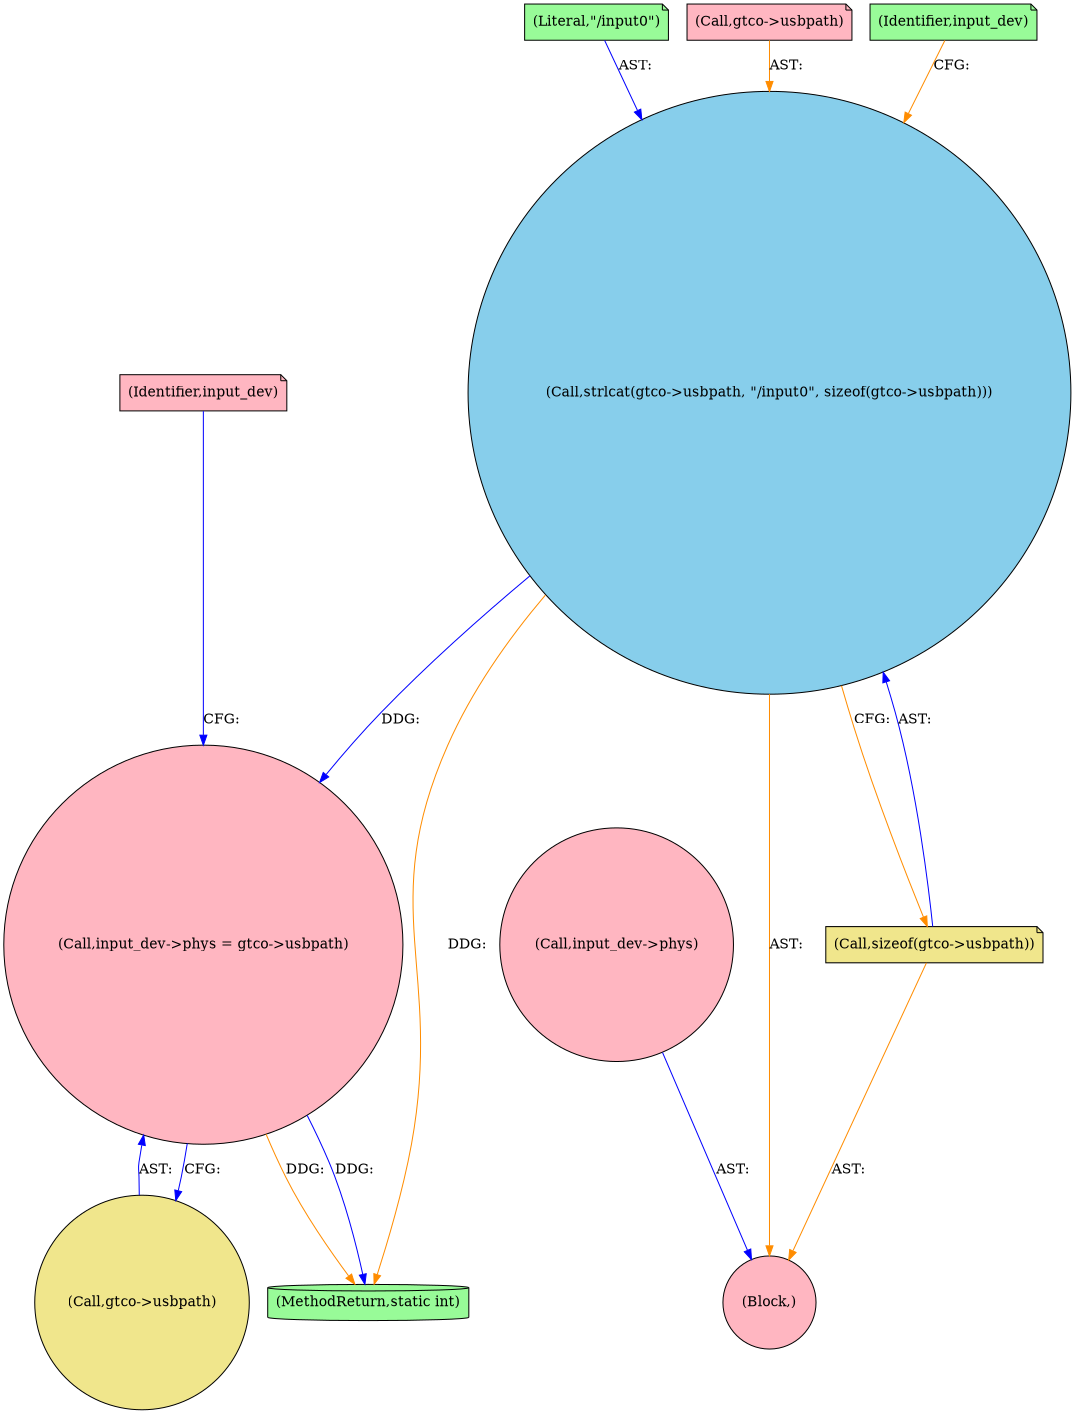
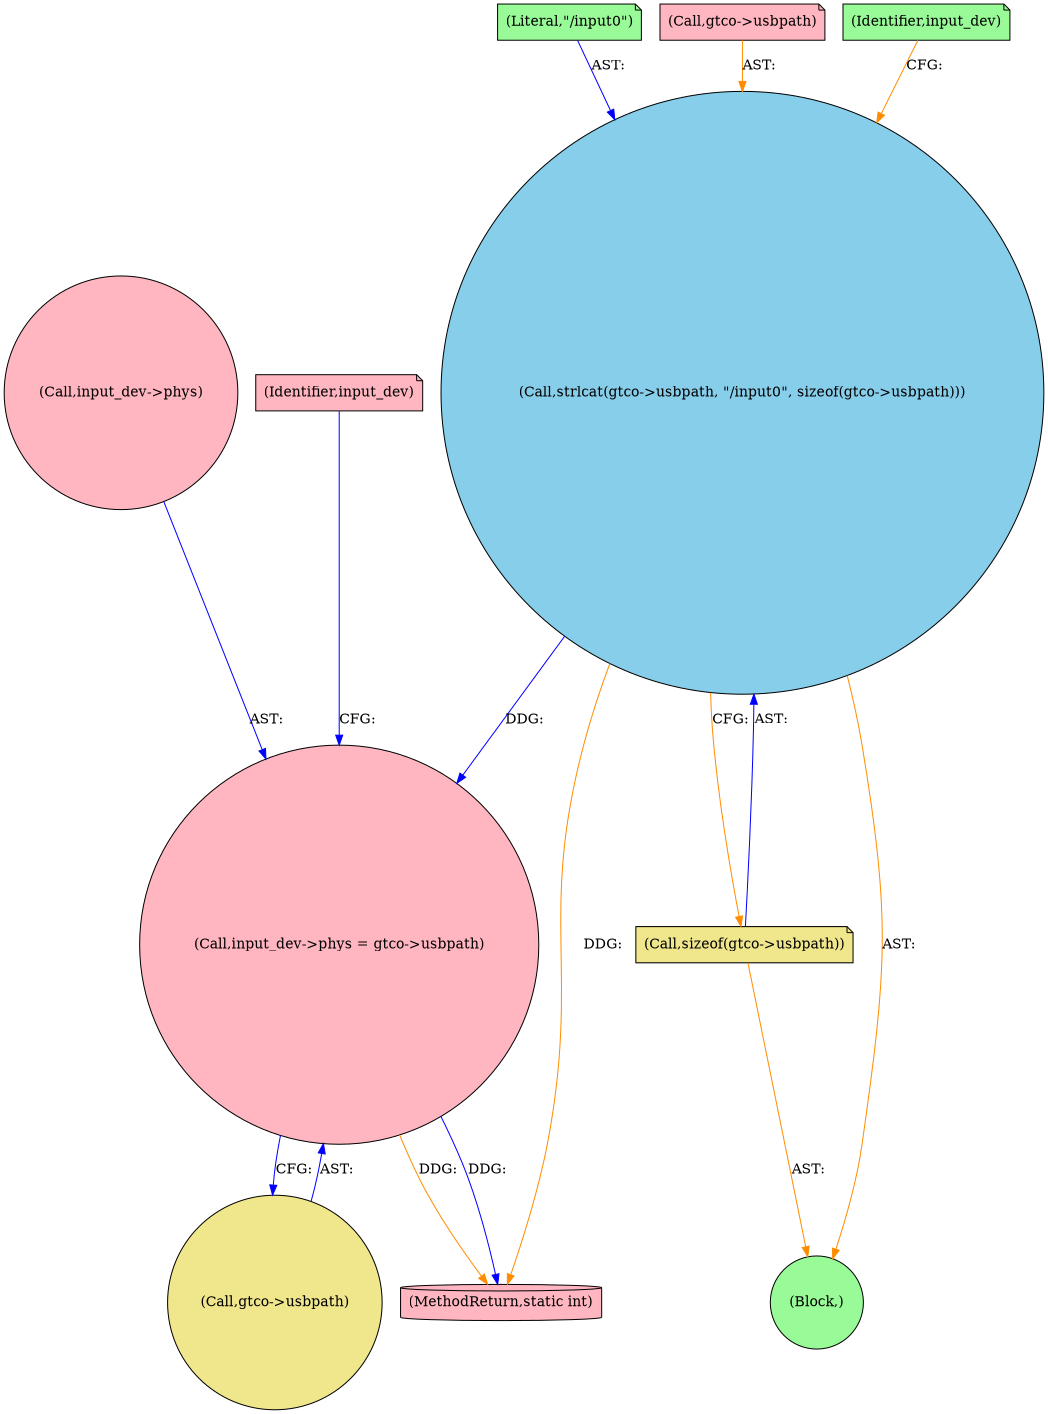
edge "(Call,input_dev->phys)" -> "(Block,)": now "(Call,input_dev->phys)" -> "(Call,input_dev->phys = gtco->usbpath)"
node "(MethodReturn,static int)": fillcolor palegreen -> lightpink
node "(Block,)": fillcolor lightpink -> palegreen
